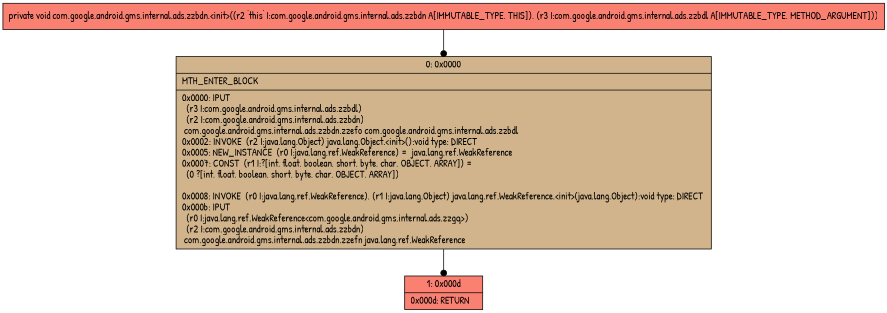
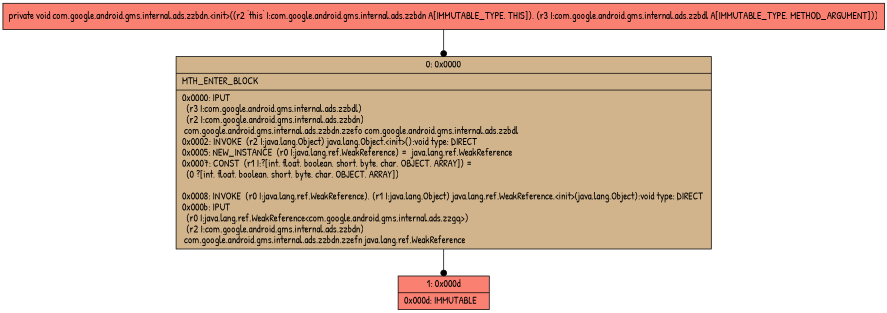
node "1: 0x000d": text "0x000d: RETURN" -> "0x000d: IMMUTABLE"
